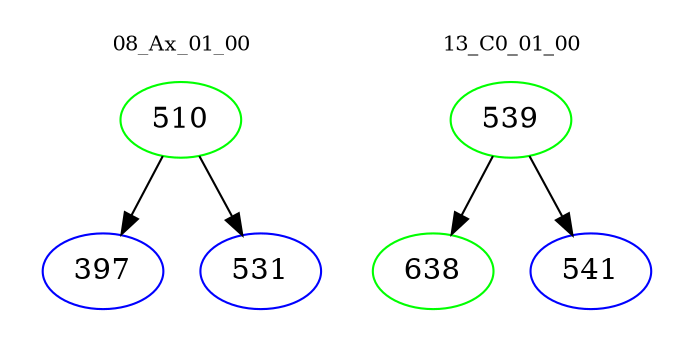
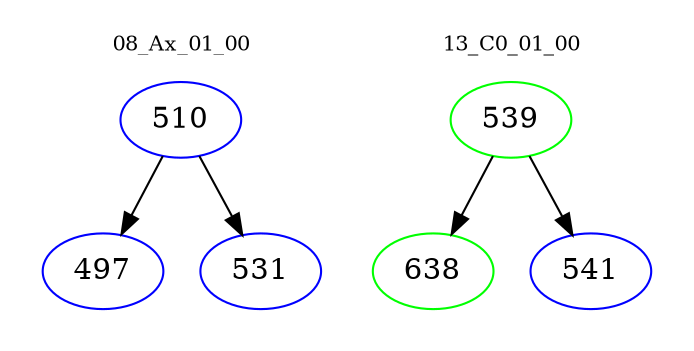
node "510": color green -> blue
node "397": label "397" -> "497"
